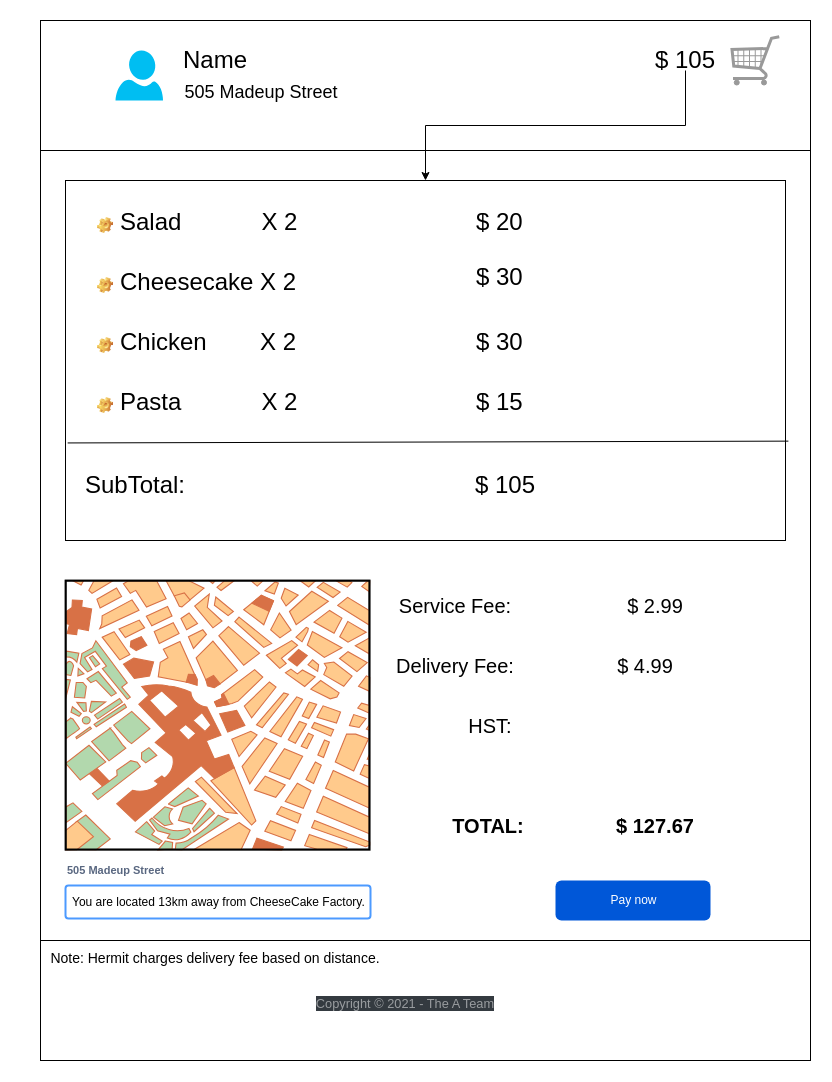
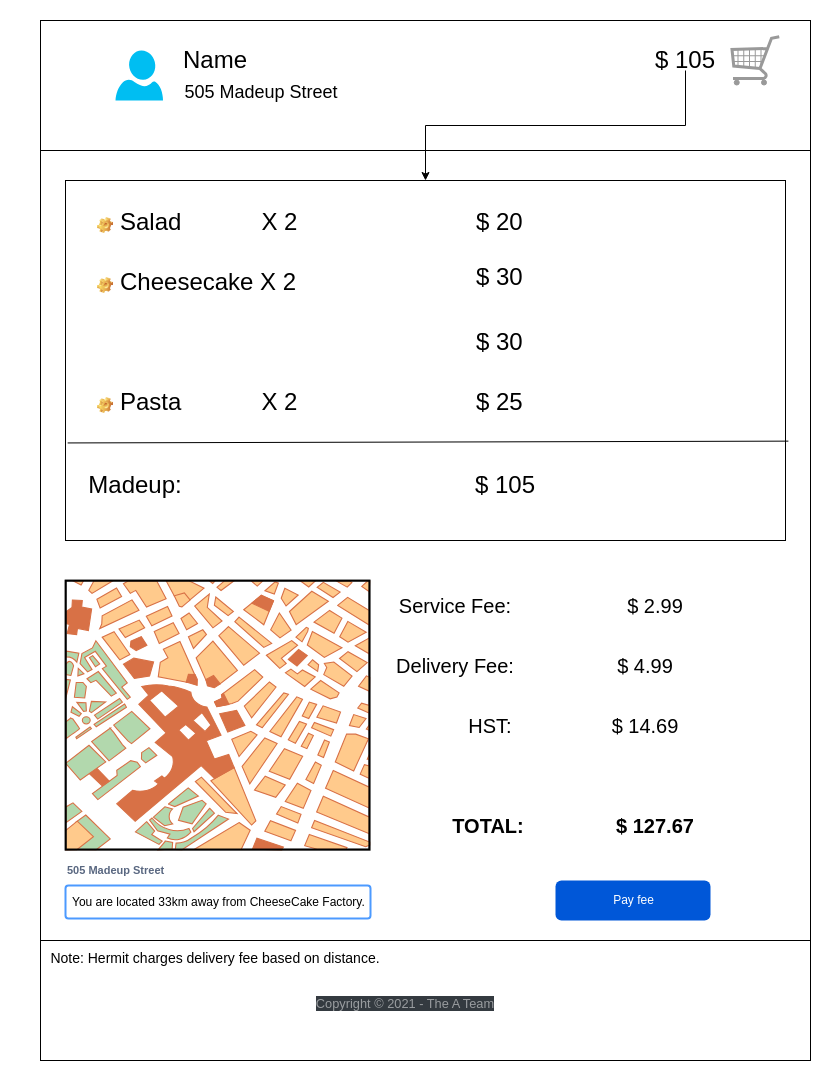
node "Chicken X 2": removed
node "$ 15": label "$ 15" -> "$ 25"
node "SubTotal:": label "SubTotal:" -> "Madeup:"
node "$ 14.69": added
node "Pay now": label "Pay now" -> "Pay fee"
node "You are located 13km away from CheeseCake Factory.": label "You are located 13km away from CheeseCake Factory." -> "You are located 33km away from CheeseCake Factory."
